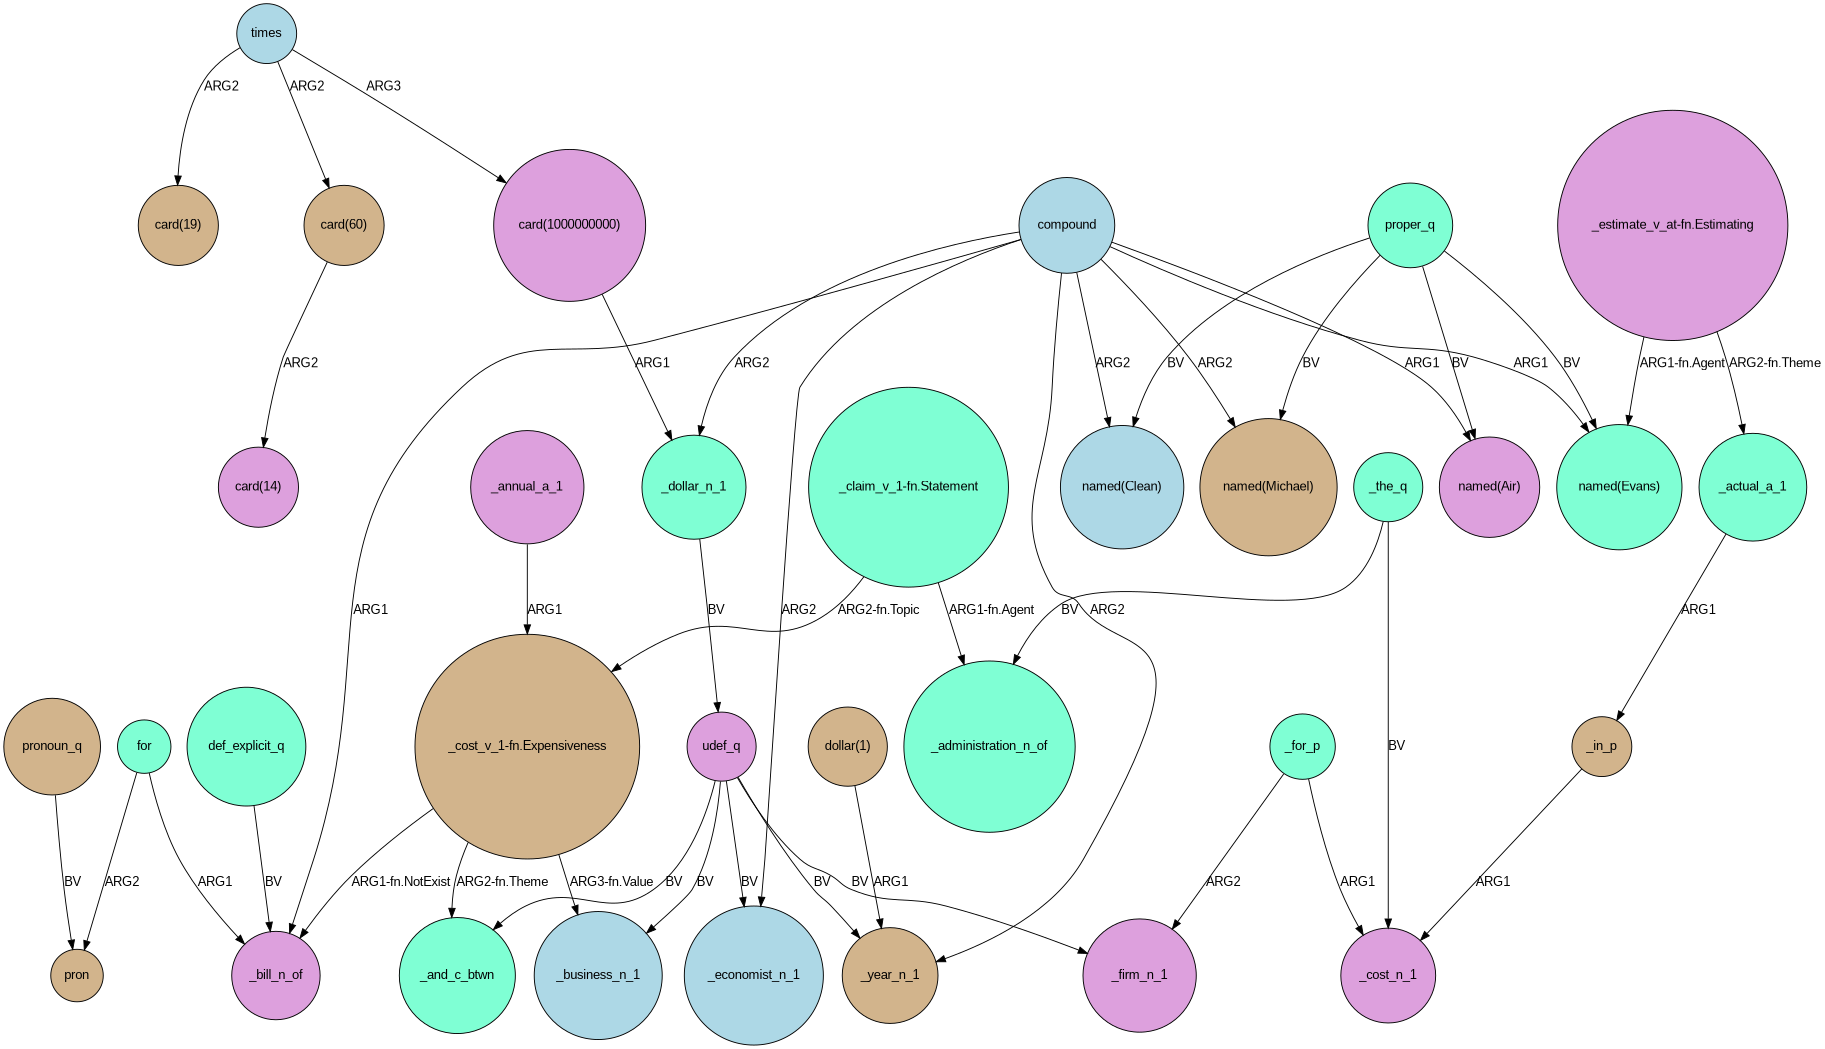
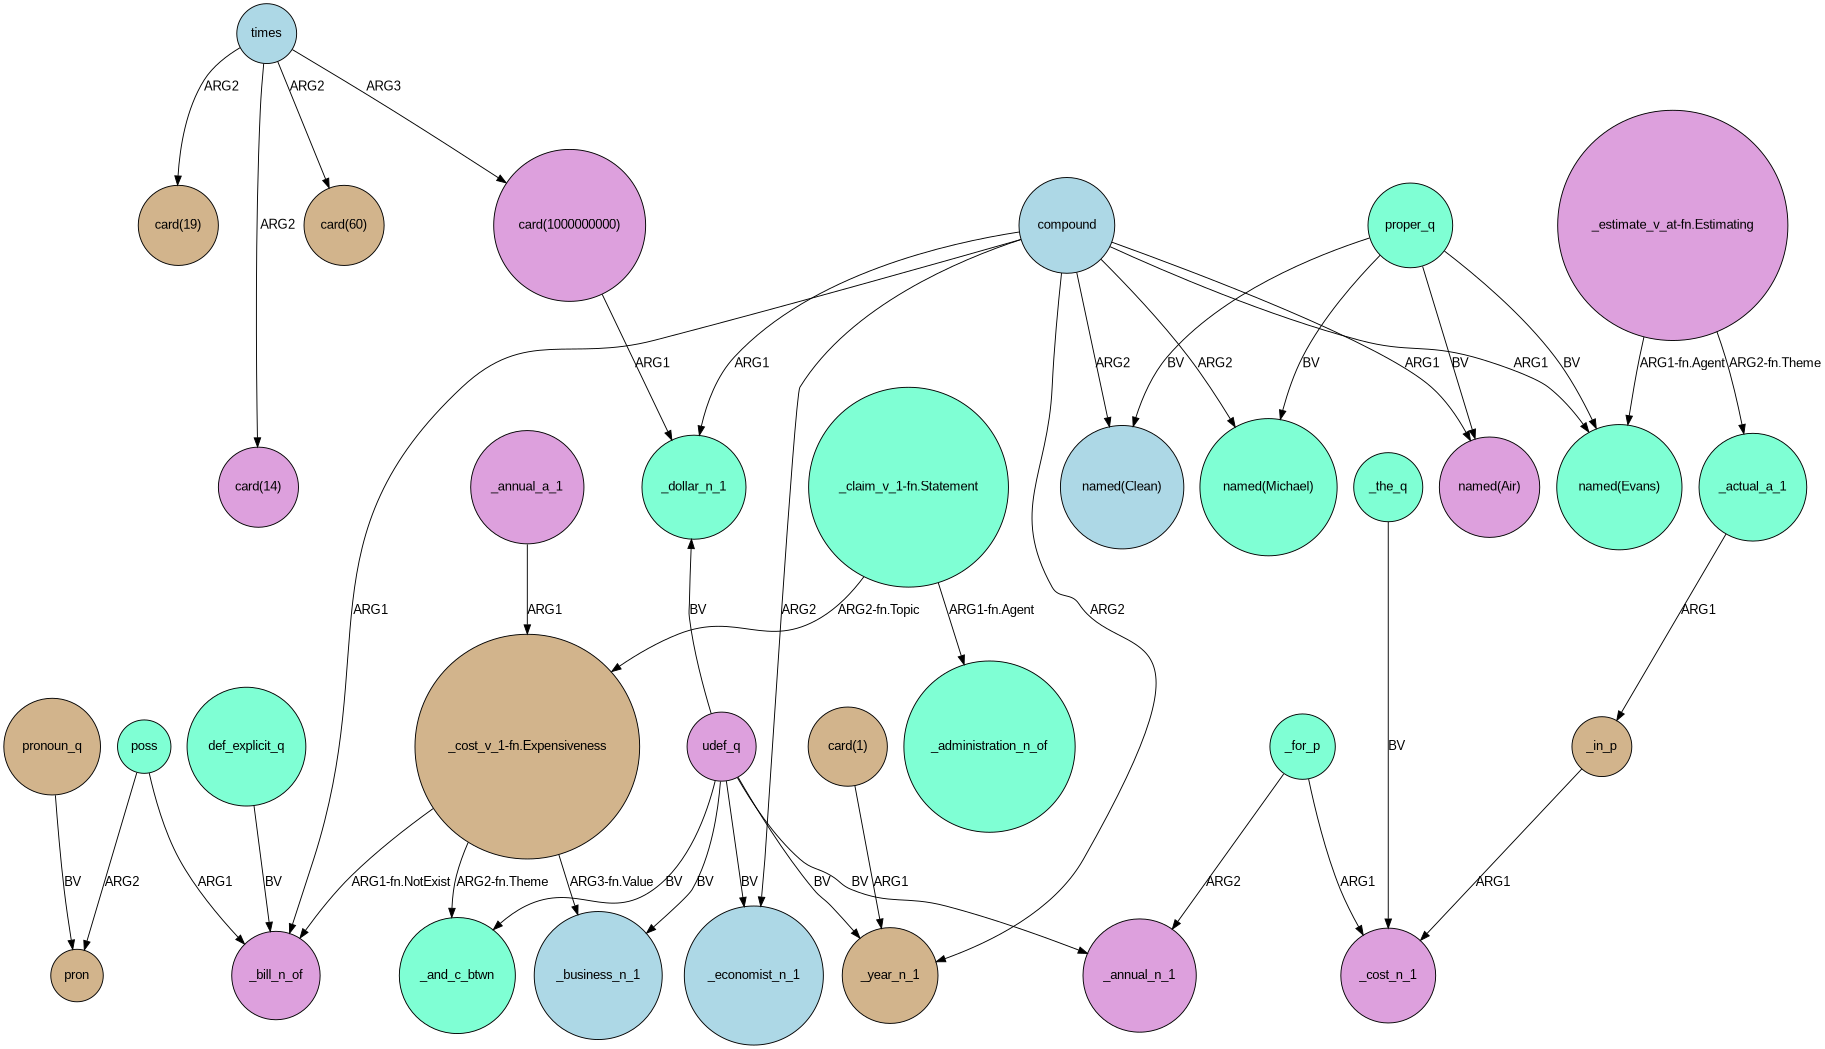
edge "card(60)" -> "card(14)": now "times" -> "card(14)"
edge "compound" -> "_dollar_n_1": label "ARG2" -> "ARG1"
node "named(Michael)": fillcolor tan -> aquamarine
edge "_the_q" -> "_administration_n_of": removed, label "BV"
edge "_dollar_n_1" -> "udef_q": reversed
node "for": label "for" -> "poss"
node "dollar(1)": label "dollar(1)" -> "card(1)"
node "_firm_n_1": label "_firm_n_1" -> "_annual_n_1"
